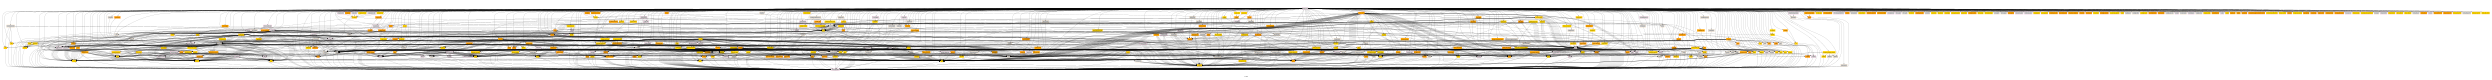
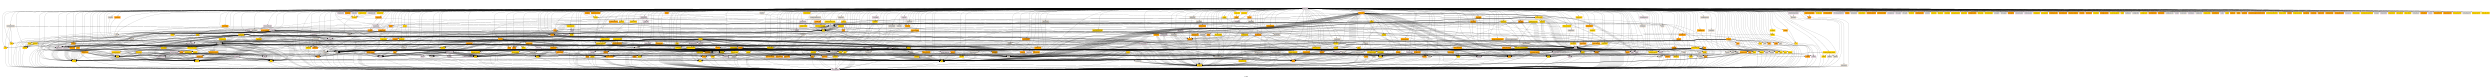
edge "external node" -> "tgetstr": now "external node" -> "re_putc"
